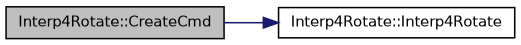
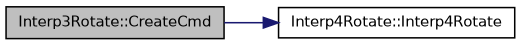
node "Interp4Rotate::CreateCmd": label "Interp4Rotate::CreateCmd" -> "Interp3Rotate::CreateCmd"
